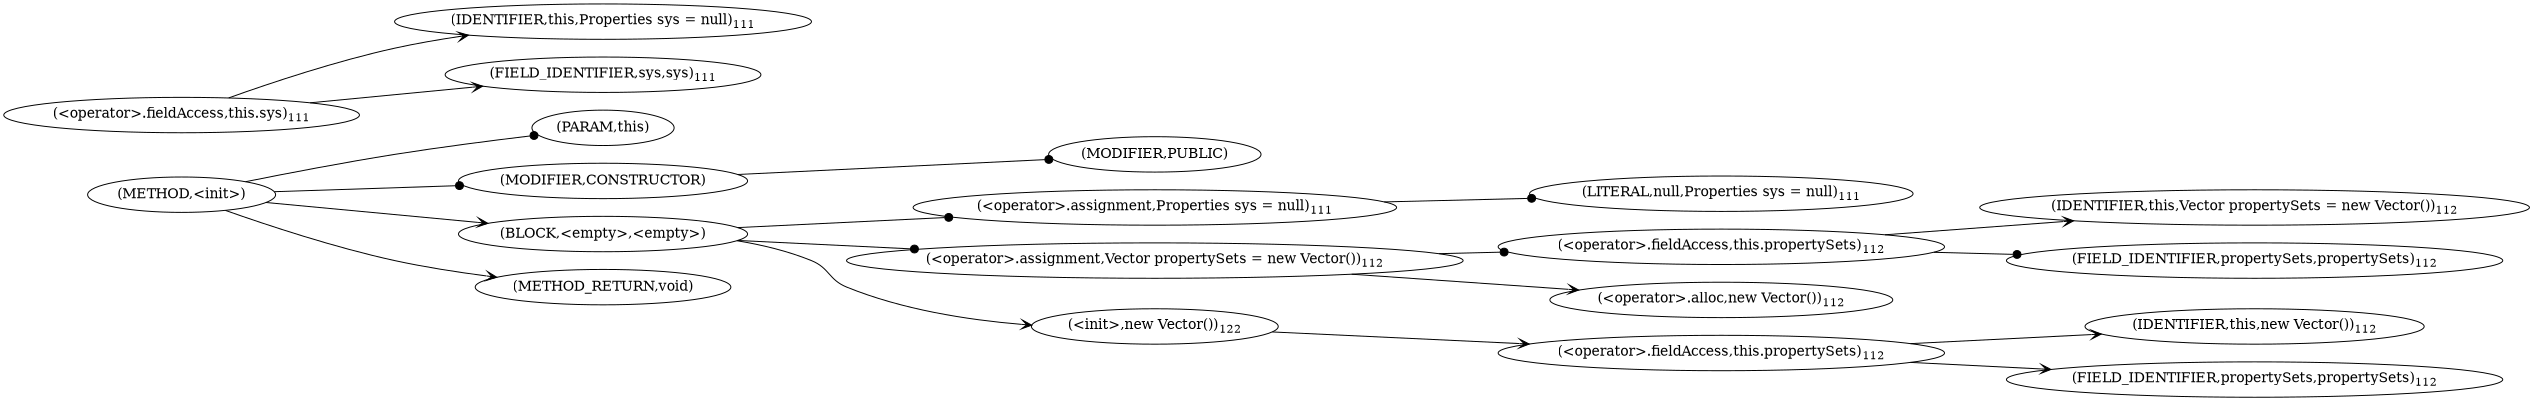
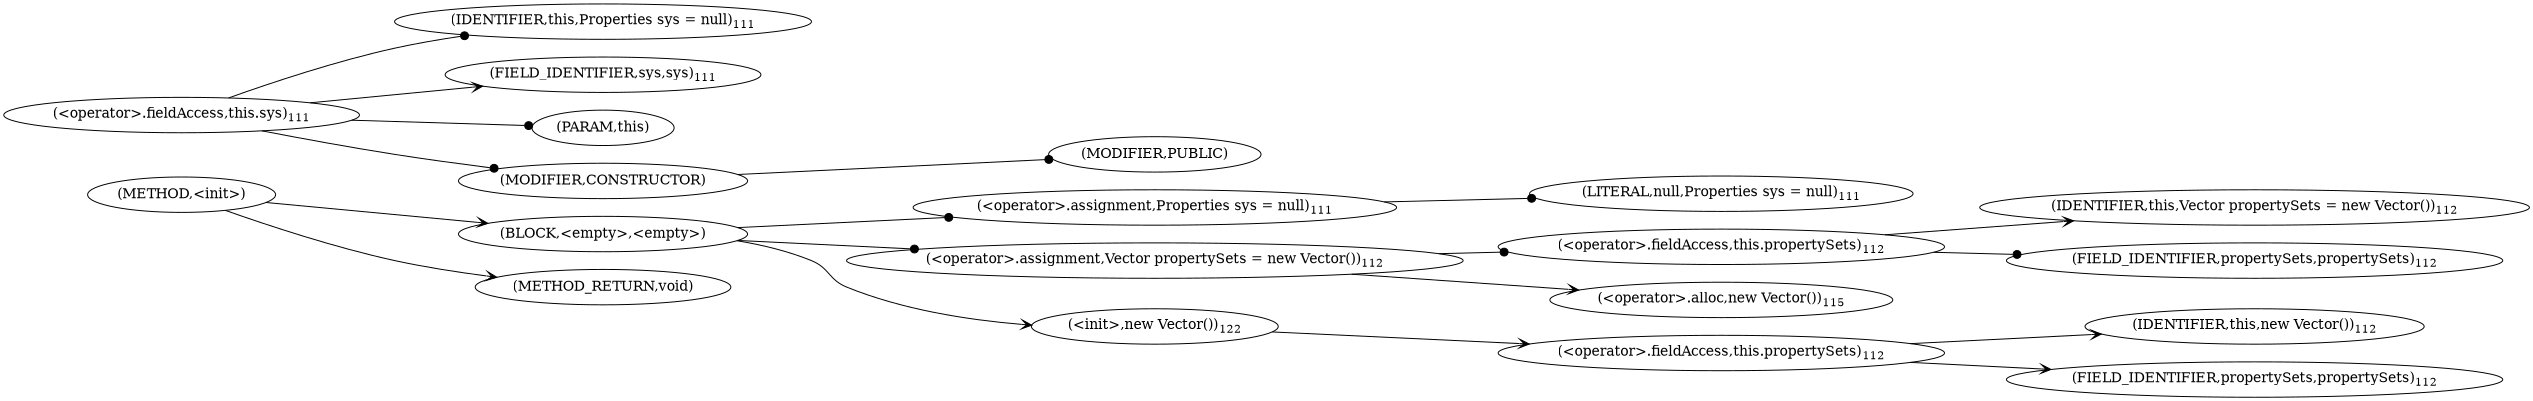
edge "(<operator>.fieldAccess,this.sys)" -> "(IDENTIFIER,this,Properties sys = null)": arrowhead vee -> dot
edge "(METHOD,<init>)" -> "(PARAM,this)": now "(<operator>.fieldAccess,this.sys)" -> "(PARAM,this)"
edge "(METHOD,<init>)" -> "(MODIFIER,CONSTRUCTOR)": now "(<operator>.fieldAccess,this.sys)" -> "(MODIFIER,CONSTRUCTOR)"
node "(<operator>.alloc,new Vector())": text "112" -> "115"
